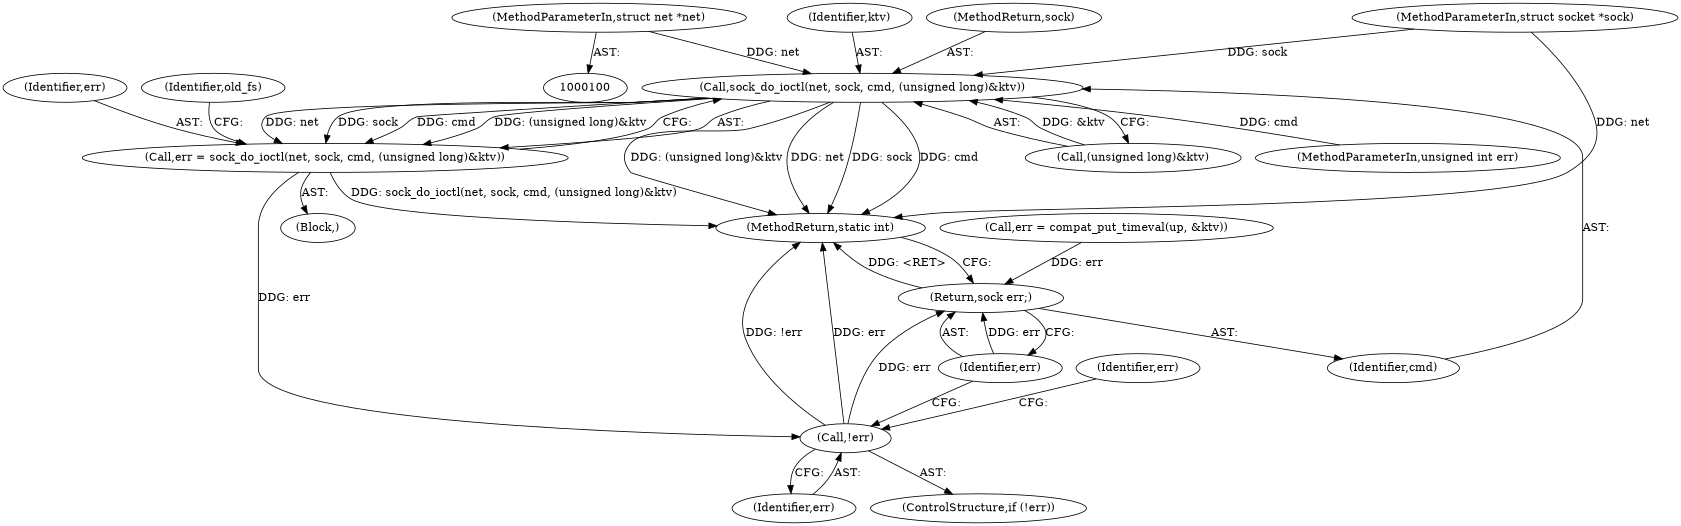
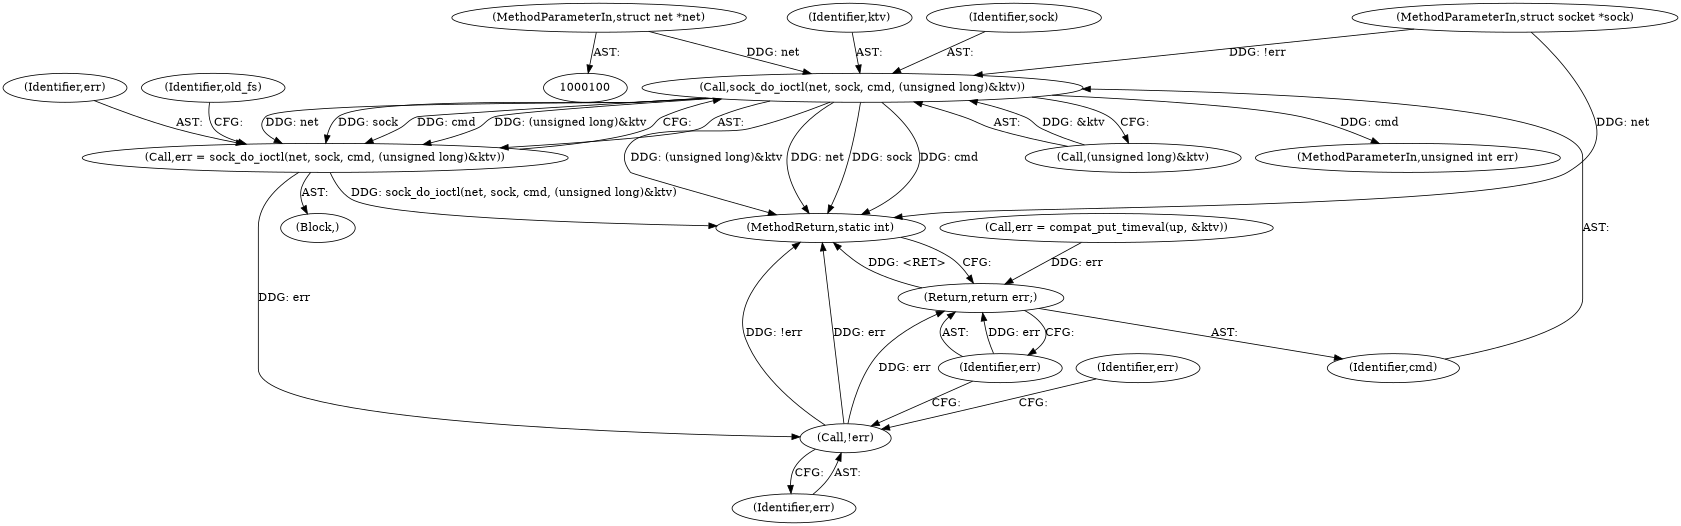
node "(MethodReturn,sock)": label "(MethodReturn,sock)" -> "(Identifier,sock)"
edge "(MethodParameterIn,struct socket *sock)" -> "(Call,sock_do_ioctl(net, sock, cmd, (unsigned long)&ktv))": label "DDG: sock" -> "DDG: !err"
edge "(MethodParameterIn,unsigned int err)" -> "(Call,sock_do_ioctl(net, sock, cmd, (unsigned long)&ktv))": reversed
node "(Return,sock err;)": label "(Return,sock err;)" -> "(Return,return err;)"
node "(ControlStructure,if (!err))": removed
